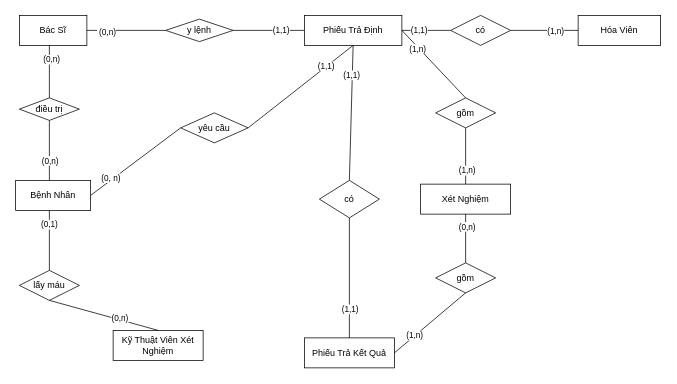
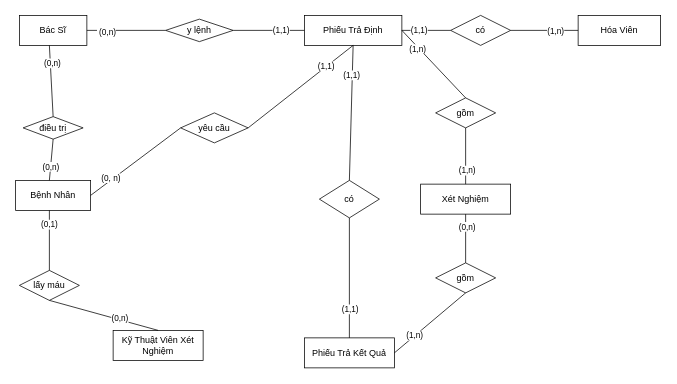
node "điều trị": moved (49, 109) -> (53, 128)
